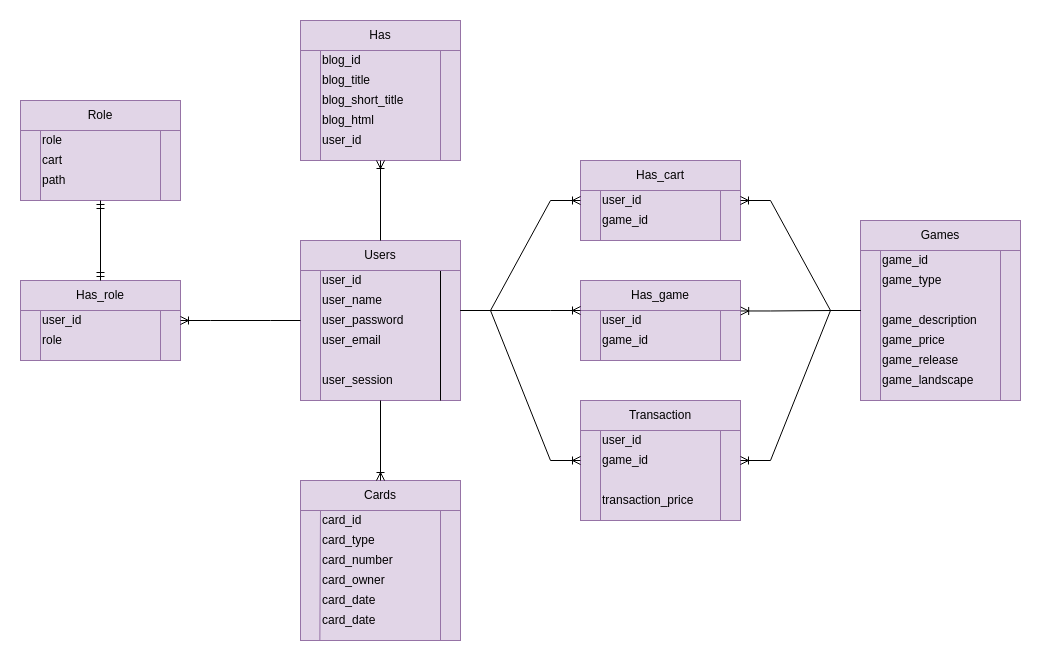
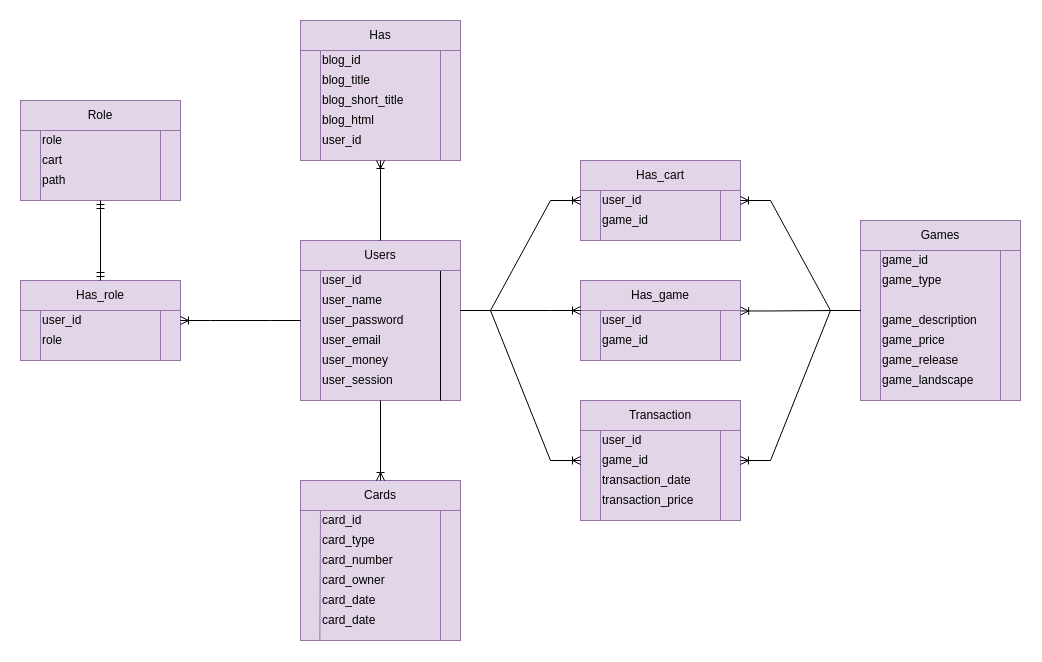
node "user_money": added
node "transaction_date": added
